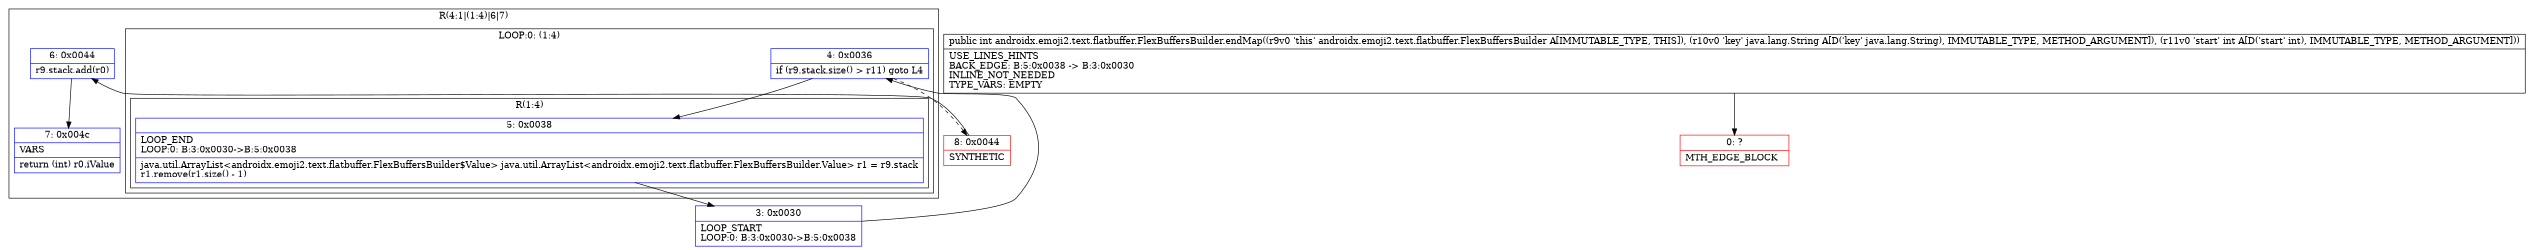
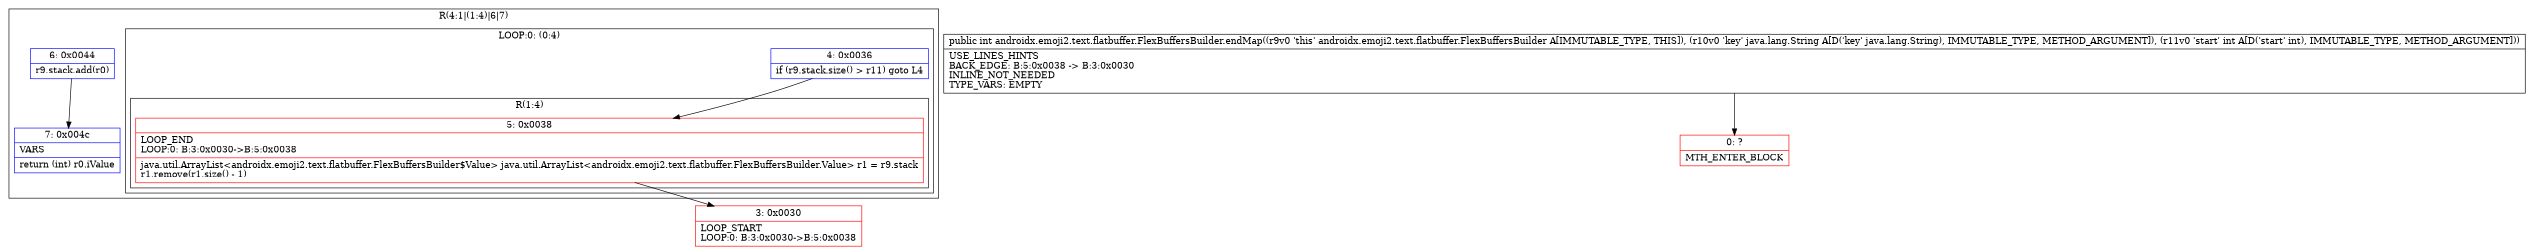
cluster "LOOP:0: (1:4)": label "LOOP:0: (1:4)" -> "LOOP:0: (0:4)"
node "5: 0x0038": color blue -> red
node "8: 0x0044": removed
node "0: ?": text "MTH_EDGE_BLOCK" -> "MTH_ENTER_BLOCK"
edge "3: 0x0030" -> "4: 0x0036": removed
node "3: 0x0030": color blue -> red
